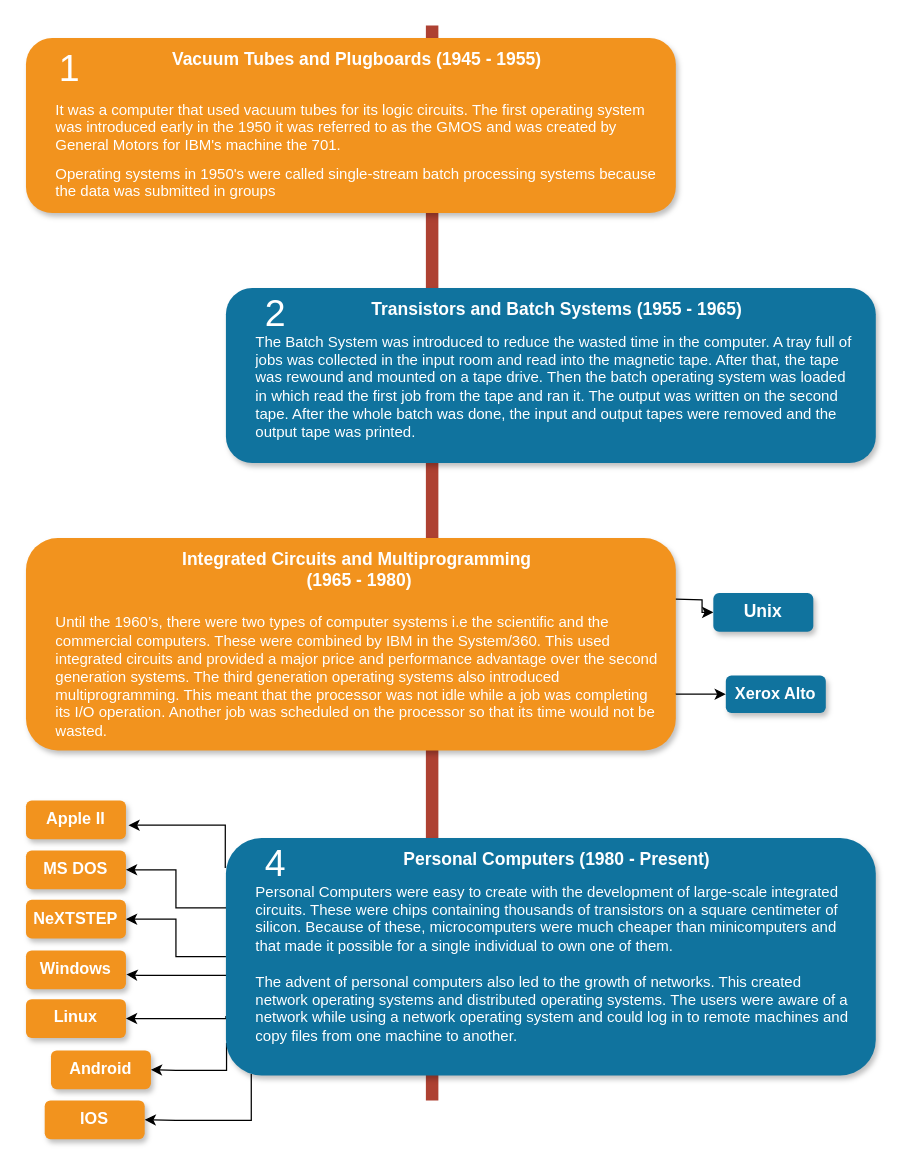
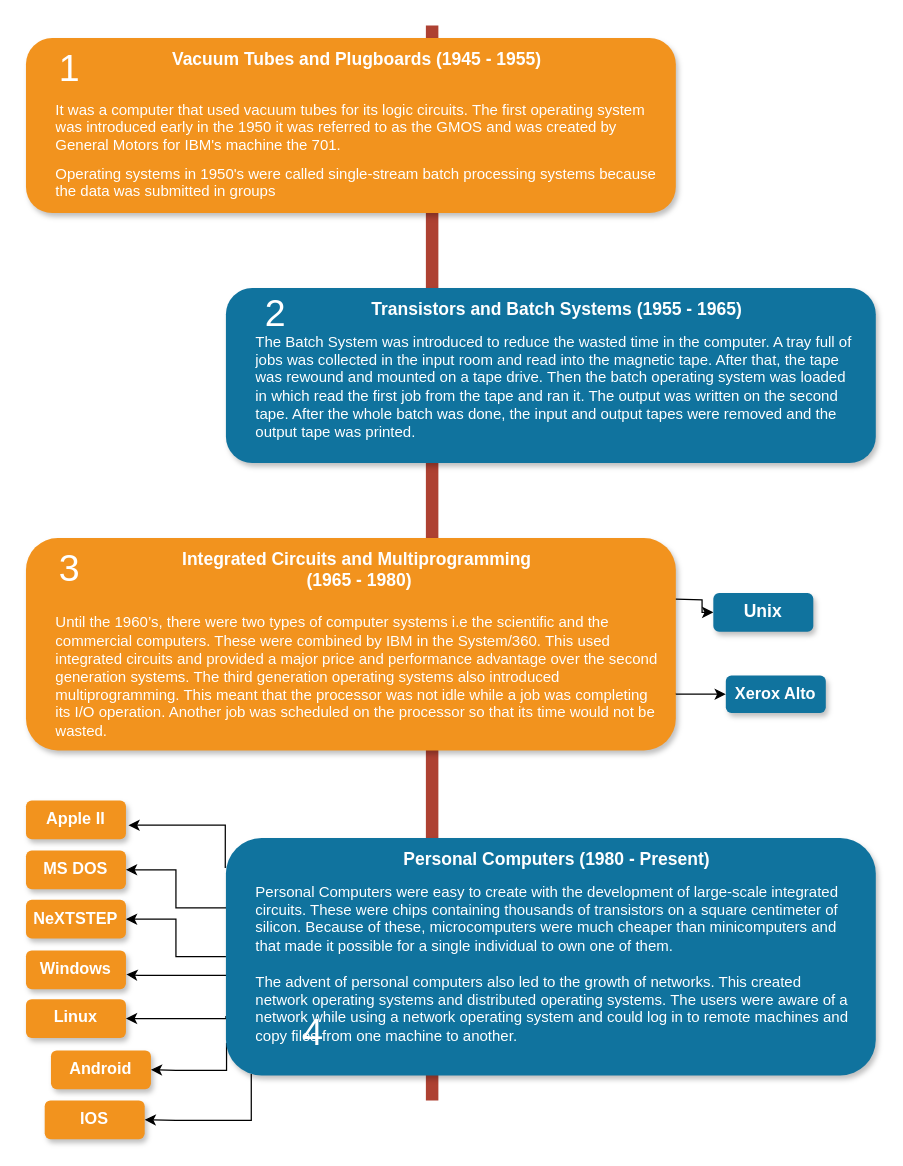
node "3": added
node "4": moved (276, 863) -> (313, 1032)
